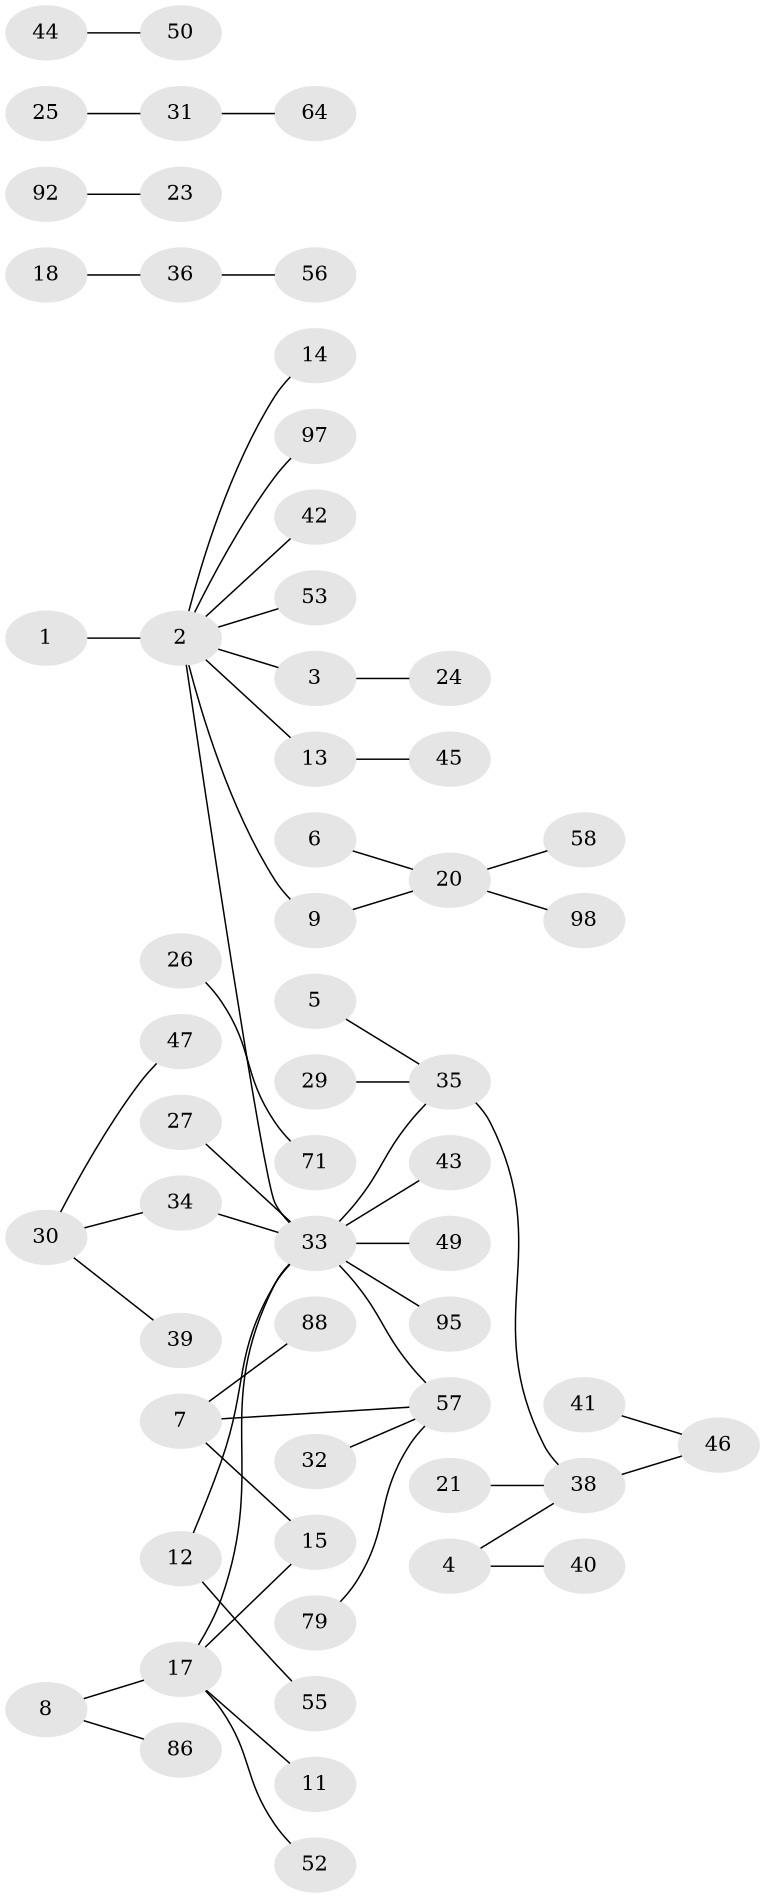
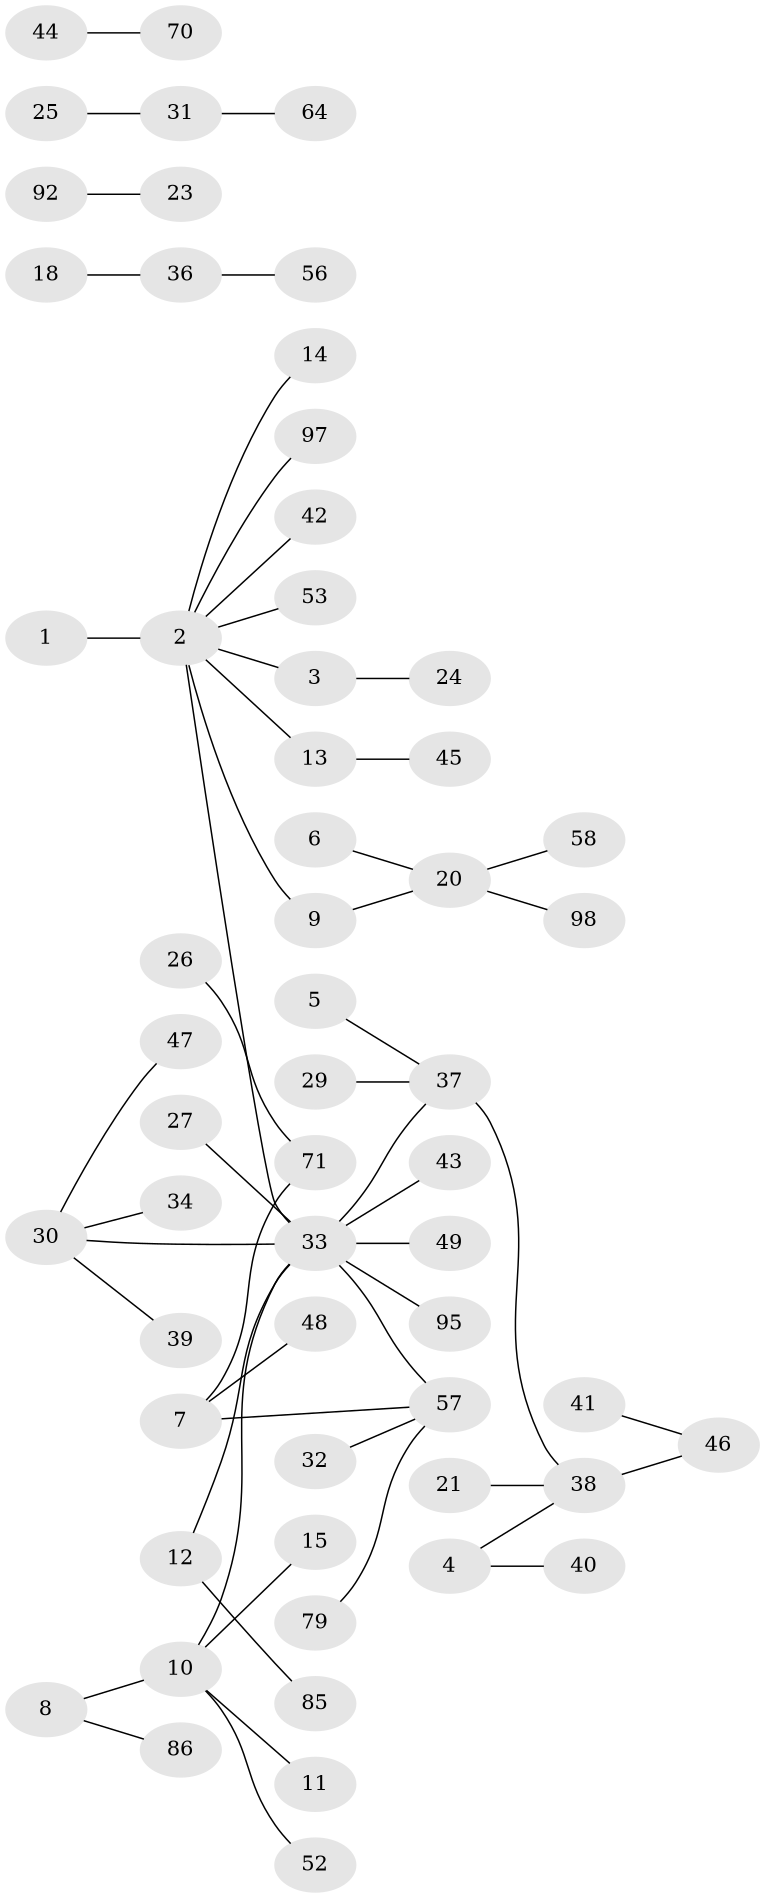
node "50": label "50" -> "70"
node "35": label "35" -> "37"
edge "34" -- "33": now "30" -- "33"
node "88": label "88" -> "48"
edge "7" -- "15": now "7" -- "71"
node "17": label "17" -> "10"
node "55": label "55" -> "85"
